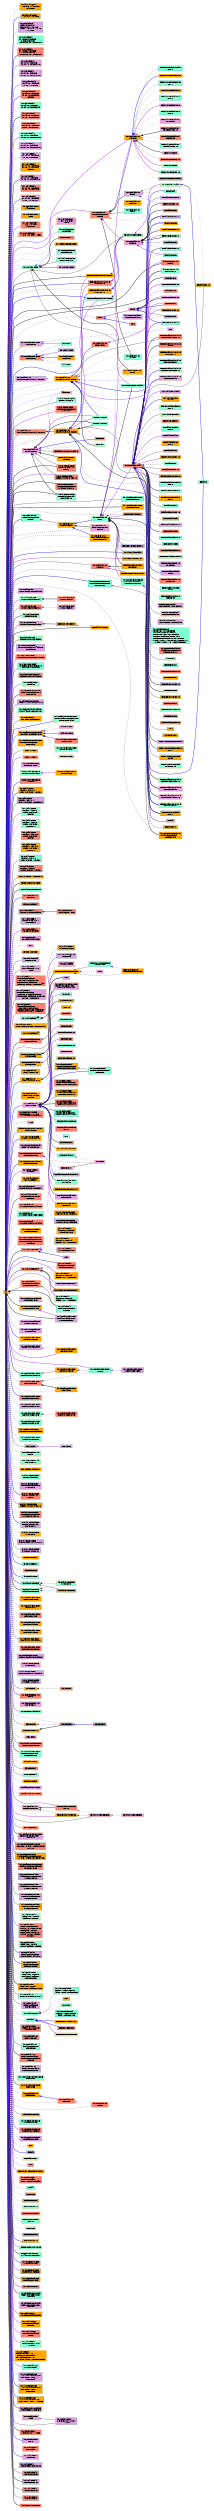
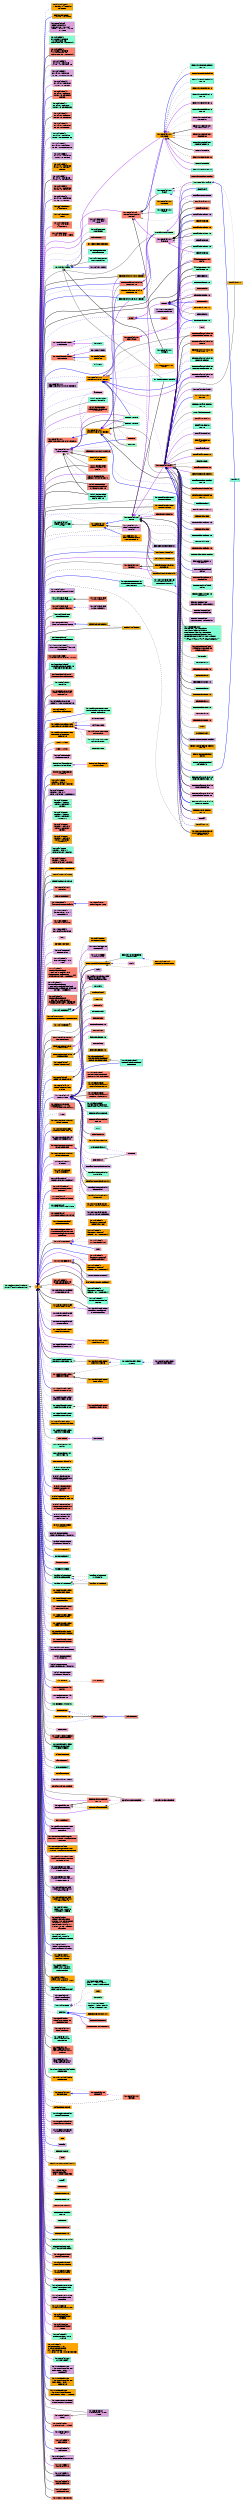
node "hpx::parallel::v1:: find_if": fillcolor plum -> aquamarine
node "test_for_each_bad_alloc": fillcolor aquamarine -> salmon
edge "hpx::actions::continuation2 _impl::~continuation2_impl" -> "T": reversed
node "object::components::memory _block::create": label "object::components::memory _block::create" -> "hpx::components::memory _block::create"
edge "test_for_loop_reduction_min" -> "hpx::parallel::util ::accumulate": style dashed -> bold
node "stepper_server::heat_part": fillcolor aquamarine -> salmon
